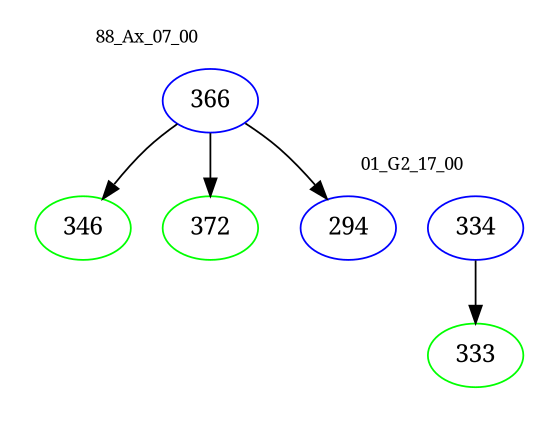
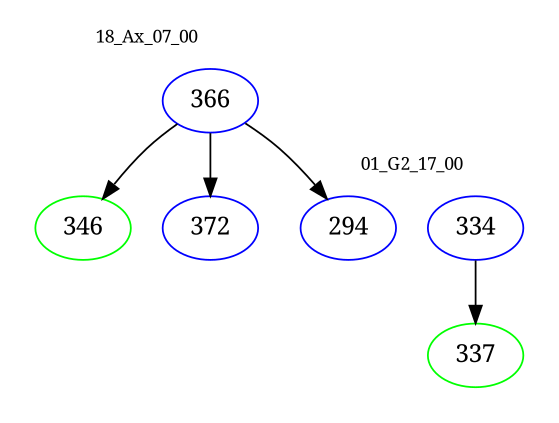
cluster "88_Ax_07_00": label "88_Ax_07_00" -> "18_Ax_07_00"
node "372": color green -> blue
node "333": label "333" -> "337"
